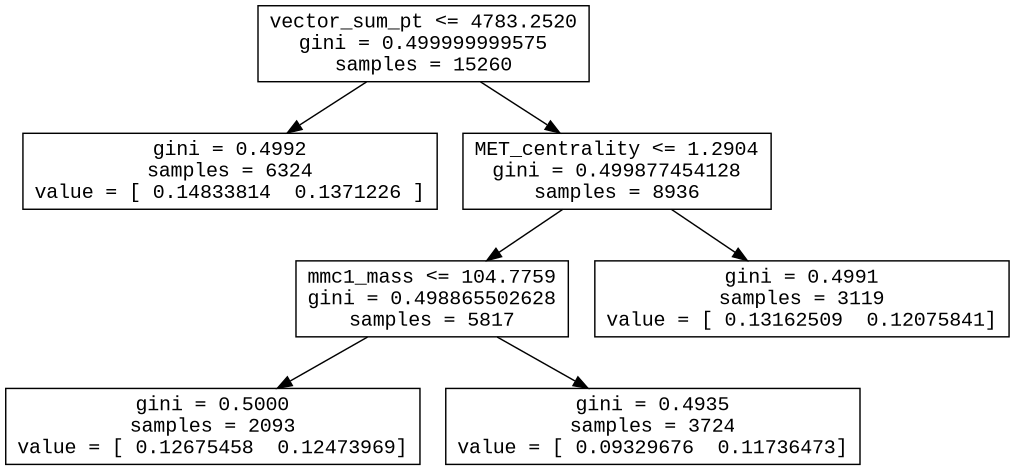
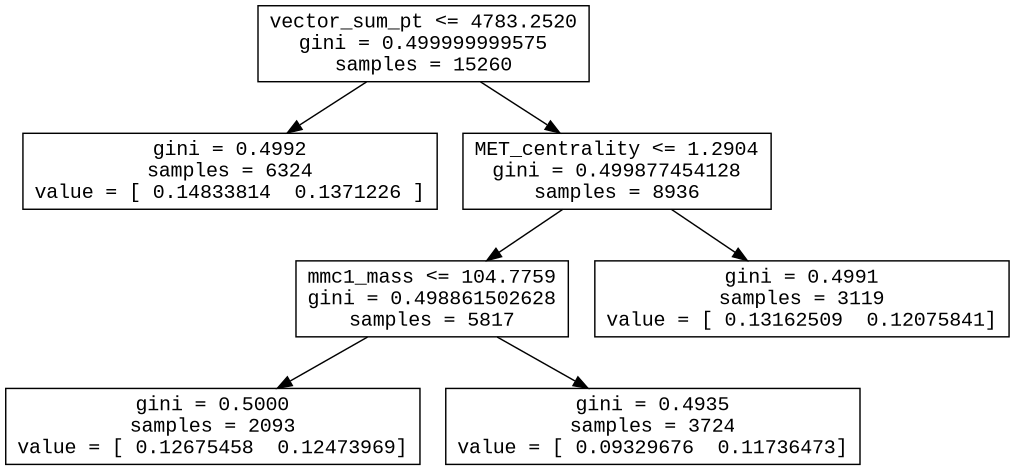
node "mmc1_mass <= 104.7759 gini = 0.498865502628 samples = 5817": label "mmc1_mass <= 104.7759 gini = 0.498865502628 samples = 5817" -> "mmc1_mass <= 104.7759 gini = 0.498861502628 samples = 5817"
